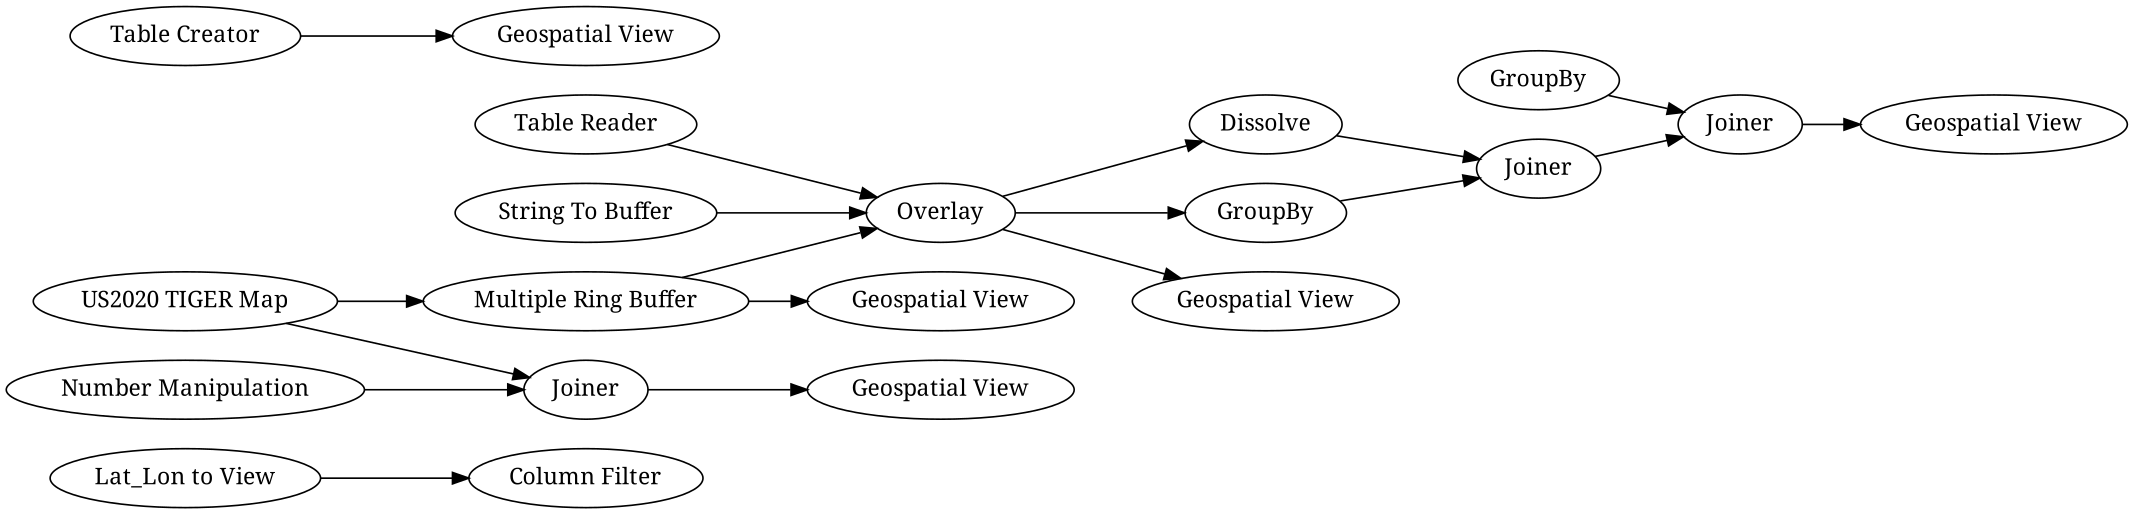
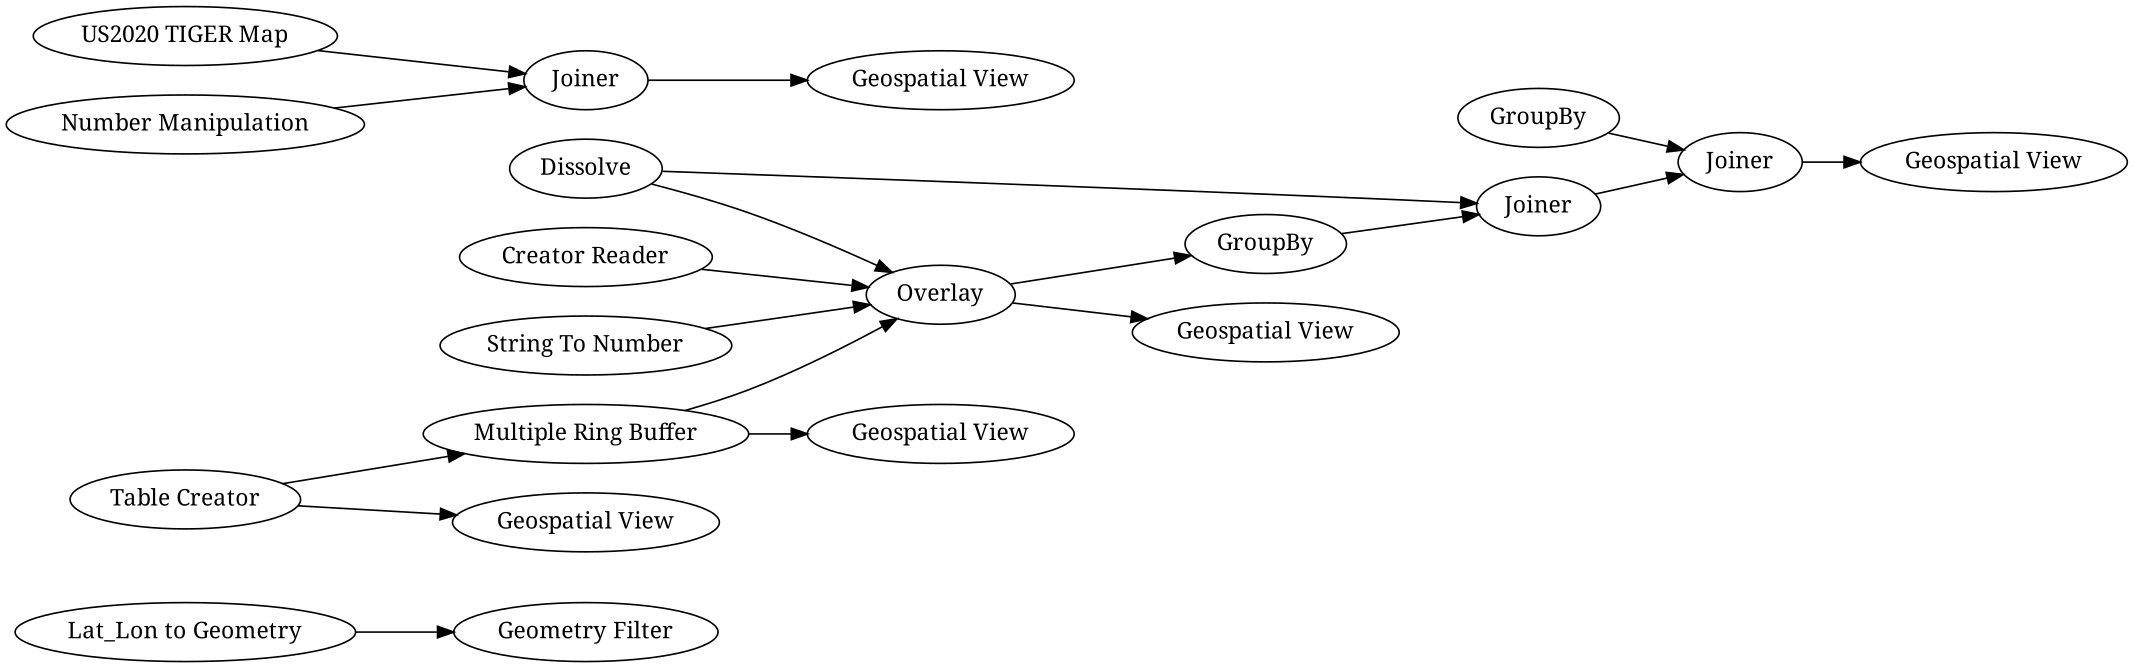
node "Table Reader": label "Table Reader" -> "Creator Reader"
edge "Overlay" -> "Dissolve": reversed
node "String To Buffer": label "String To Buffer" -> "String To Number"
edge "US2020 TIGER Map" -> "Multiple Ring Buffer": now "Table Creator" -> "Multiple Ring Buffer"
node "Lat_Lon to View": label "Lat_Lon to View" -> "Lat_Lon to Geometry"
node "Column Filter": label "Column Filter" -> "Geometry Filter"
